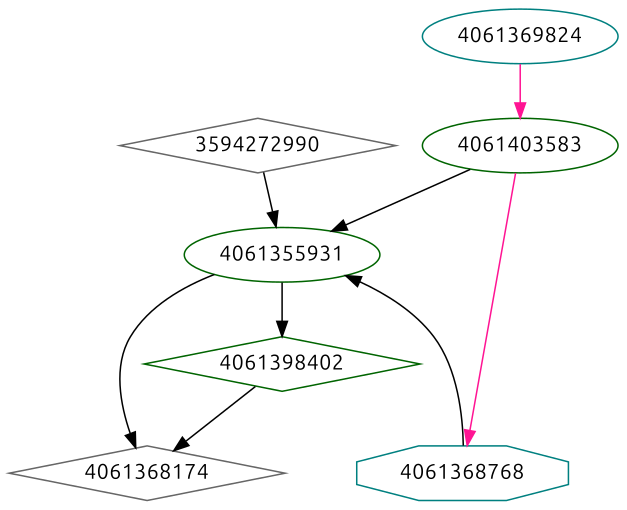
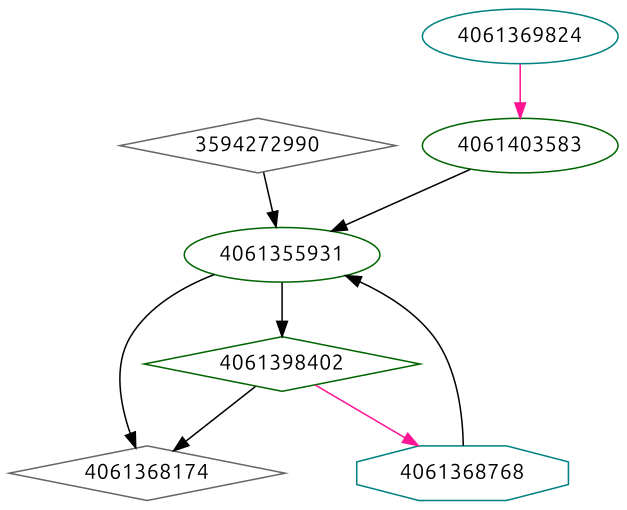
edge "4061403583" -> "4061368768": now "4061398402" -> "4061368768"
